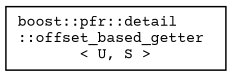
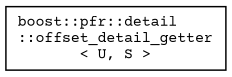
node "boost::pfr::detail ::offset_based_getter < U, S >": label "boost::pfr::detail ::offset_based_getter < U, S >" -> "boost::pfr::detail ::offset_detail_getter < U, S >"
